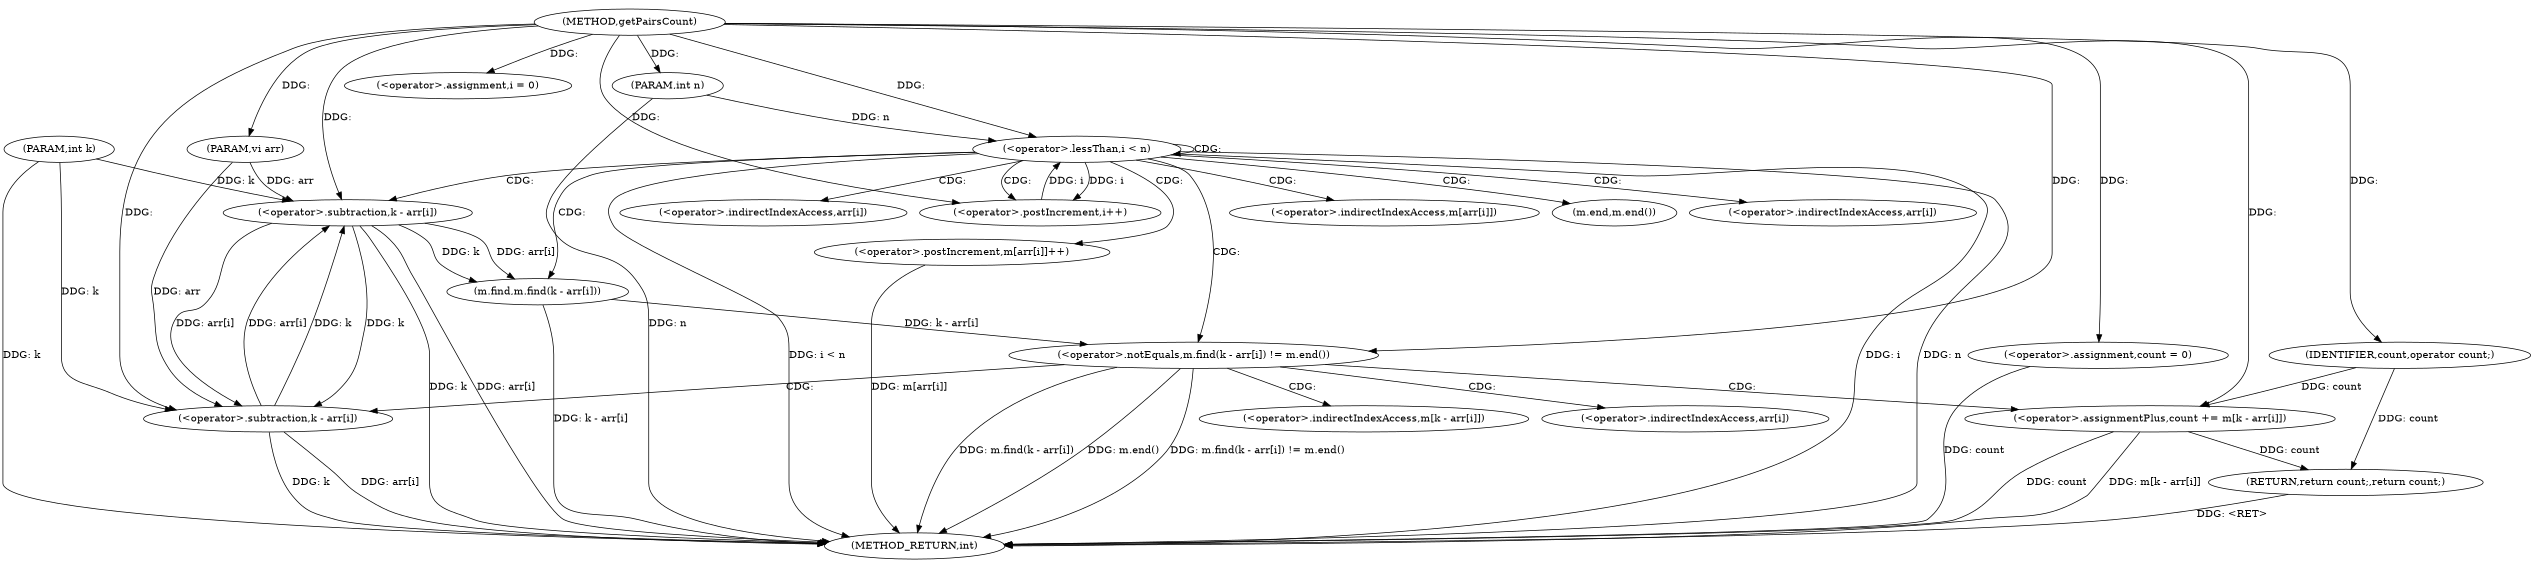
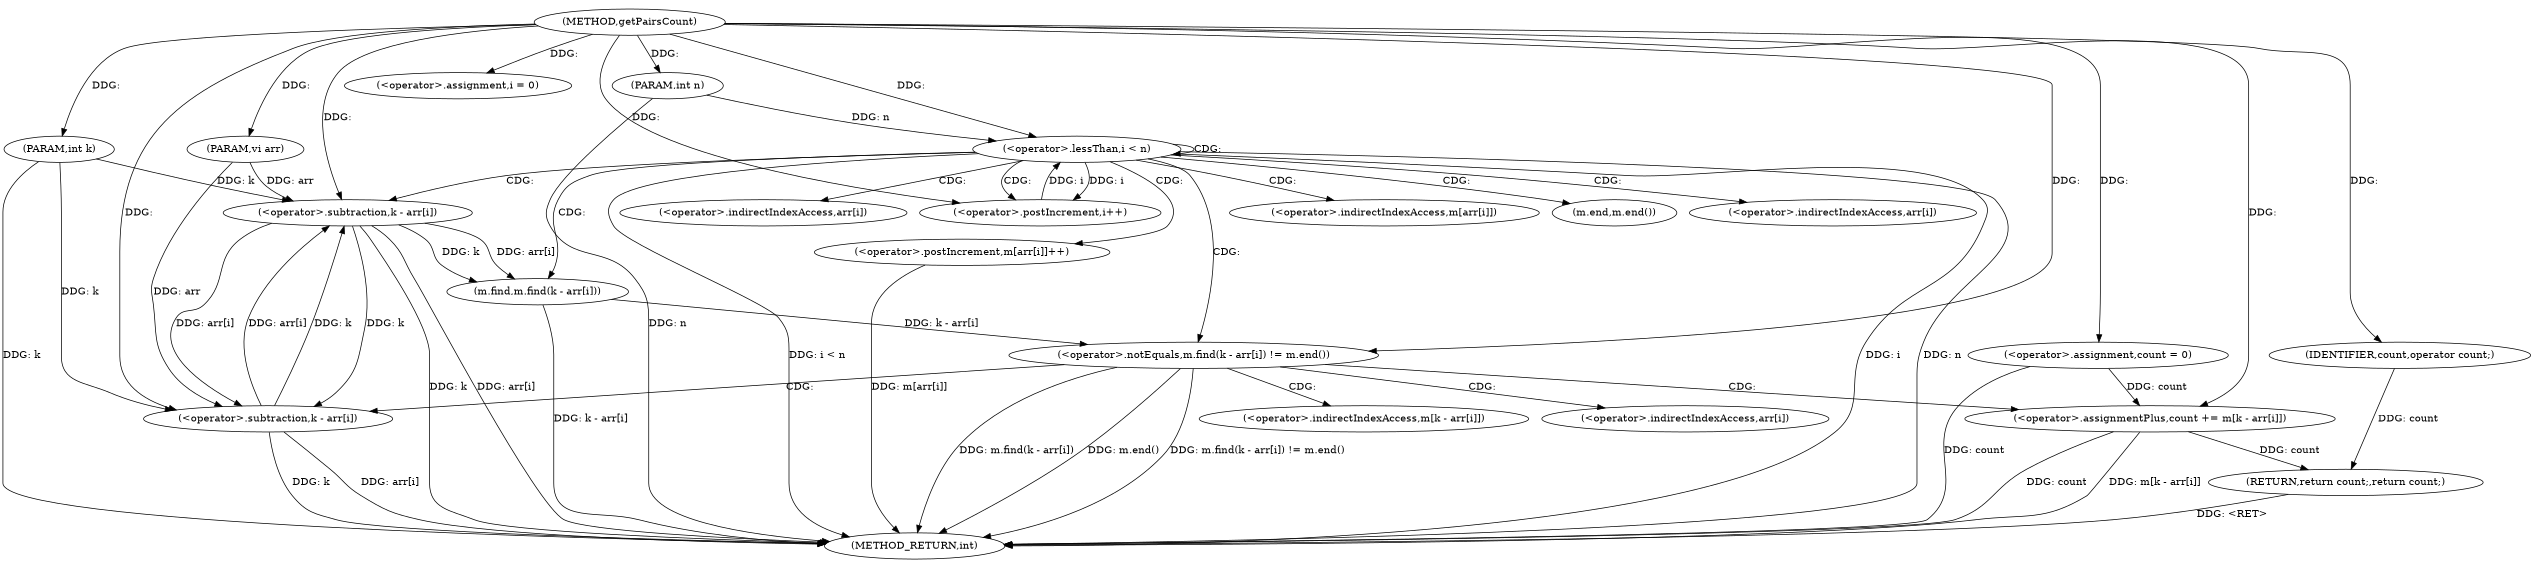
edge "(METHOD,getPairsCount)" -> "(PARAM,int k)": added, label "DDG:"
edge "(IDENTIFIER,count,operator count;)" -> "(<operator>.assignmentPlus,count += m[k - arr[i]])": now "(<operator>.assignment,count = 0)" -> "(<operator>.assignmentPlus,count += m[k - arr[i]])"
